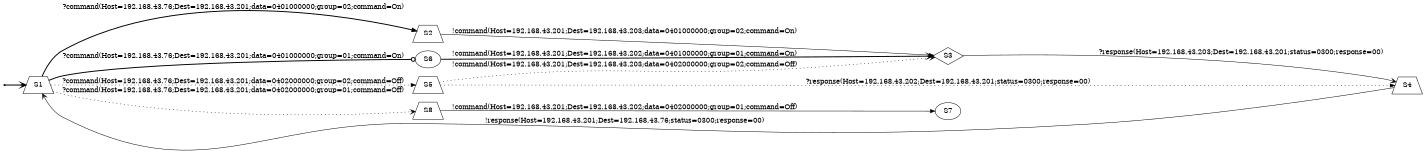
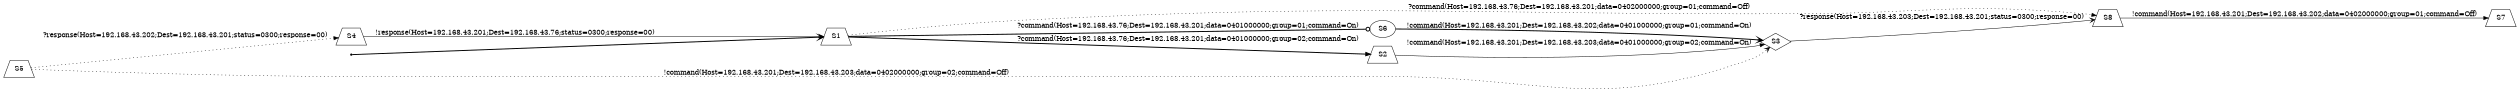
edge "S3" -> "S4": now "S3" -> "S8"
edge "S1" -> "S5": removed, label "?command(Host=192.168.43.76;Dest=192.168.43.201;data=0402000000;group=02;command=Off)"
node "S7": shape ellipse -> trapezium
edge "S1" -> "S8": arrowhead vee -> normal
